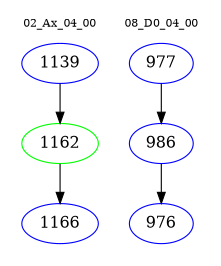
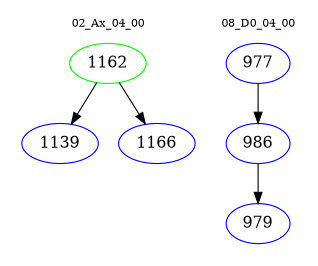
edge "1139" -> "1162": reversed
node "976": label "976" -> "979"
